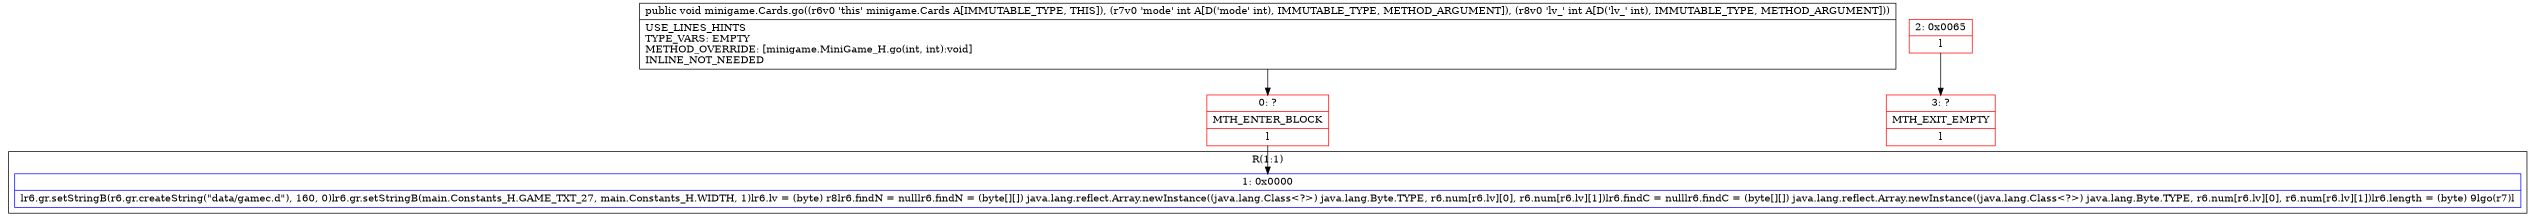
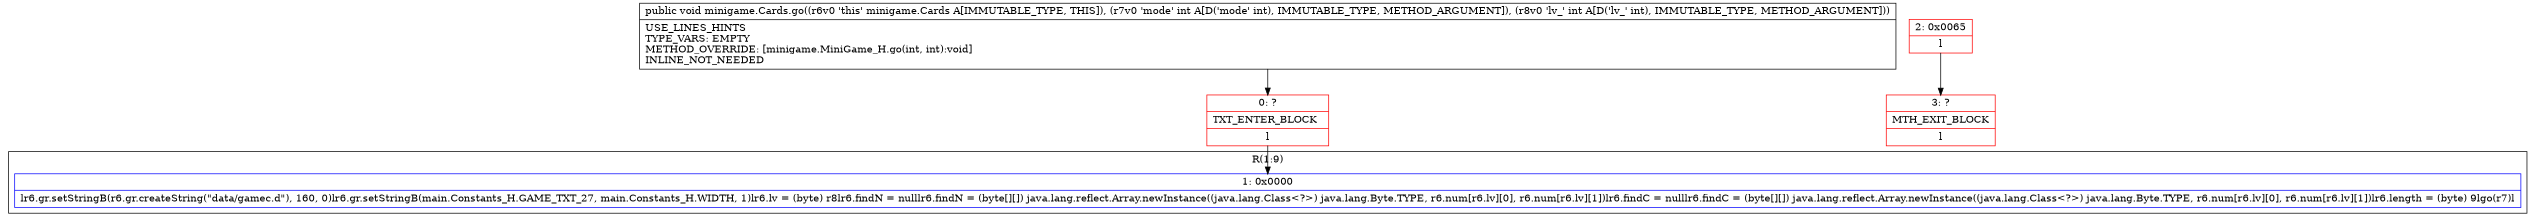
node "0: ?": text "MTH_ENTER_BLOCK" -> "TXT_ENTER_BLOCK"
node "3: ?": text "MTH_EXIT_EMPTY" -> "MTH_EXIT_BLOCK"
cluster "R(1:1)": label "R(1:1)" -> "R(1:9)"
